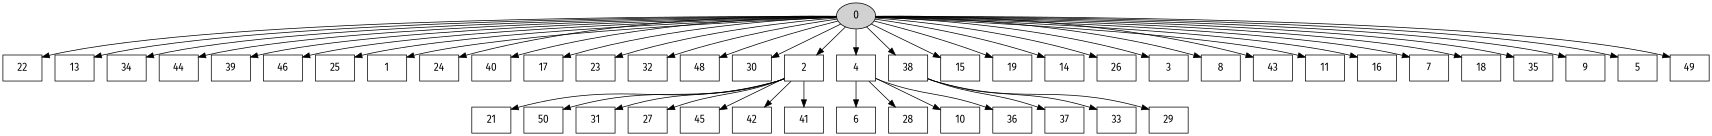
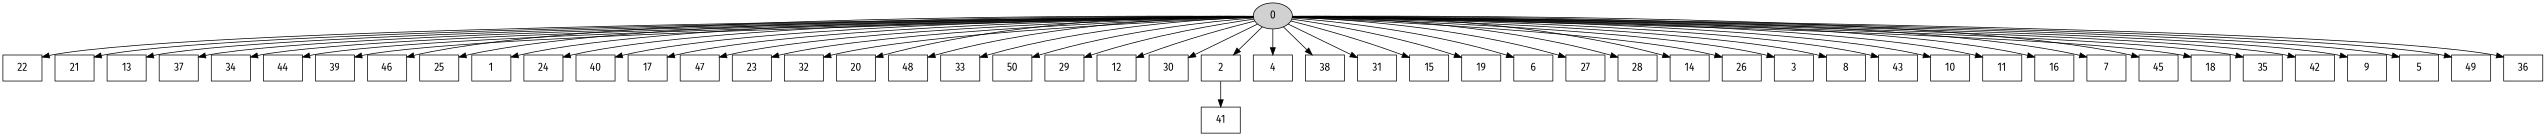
node "47": added
node "20": added
node "12": added
edge "4" -> "6": now "0" -> "6"
edge "2" -> "42": now "0" -> "42"
edge "4" -> "28": now "0" -> "28"
edge "2" -> "45": now "0" -> "45"
edge "4" -> "10": now "0" -> "10"
edge "2" -> "21": now "0" -> "21"
edge "2" -> "50": now "0" -> "50"
edge "2" -> "31": now "0" -> "31"
edge "4" -> "36": now "0" -> "36"
edge "38" -> "33": now "0" -> "33"
edge "38" -> "29": now "0" -> "29"
edge "2" -> "27": now "0" -> "27"
edge "38" -> "37": now "0" -> "37"
